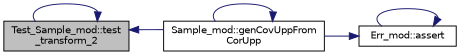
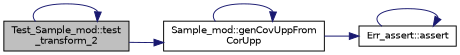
edge "Sample_mod::genCovUppFrom CorUpp" -> "Test_Sample_mod::test _transform_2": reversed
node "Err_mod::assert": label "Err_mod::assert" -> "Err_assert::assert"
